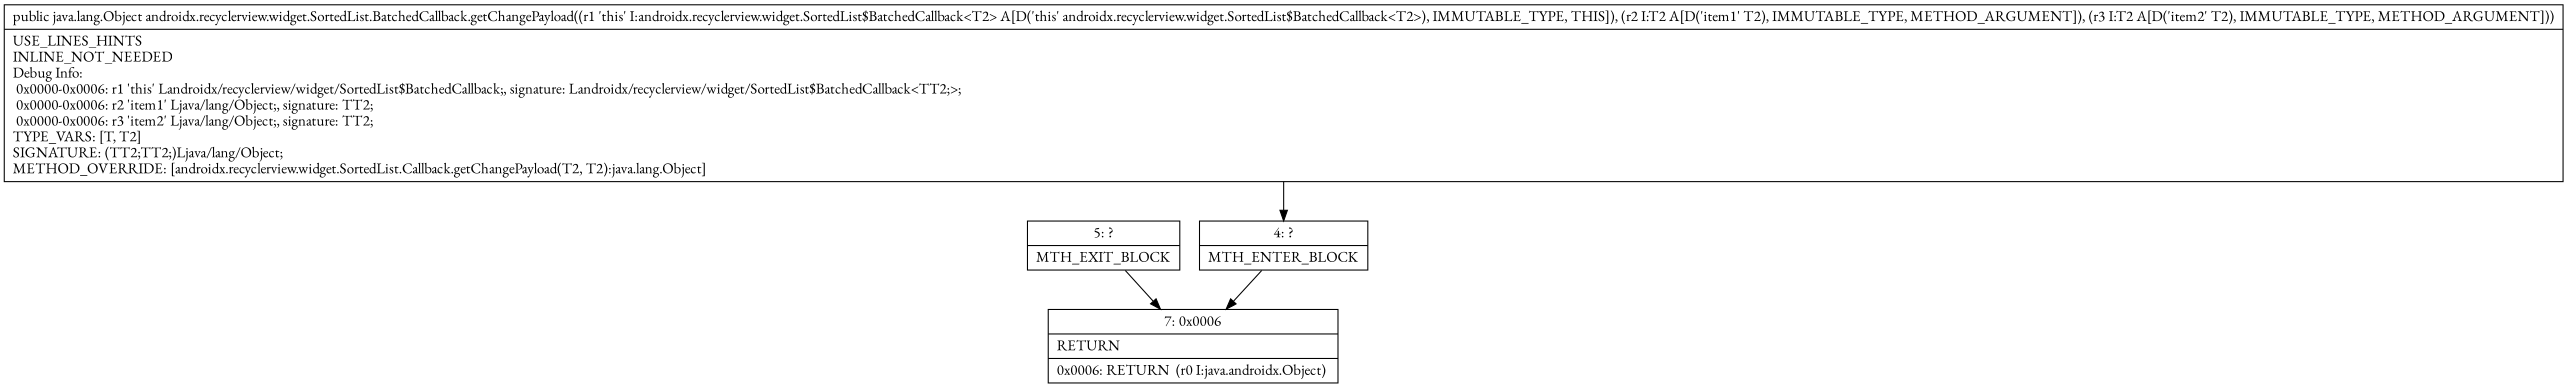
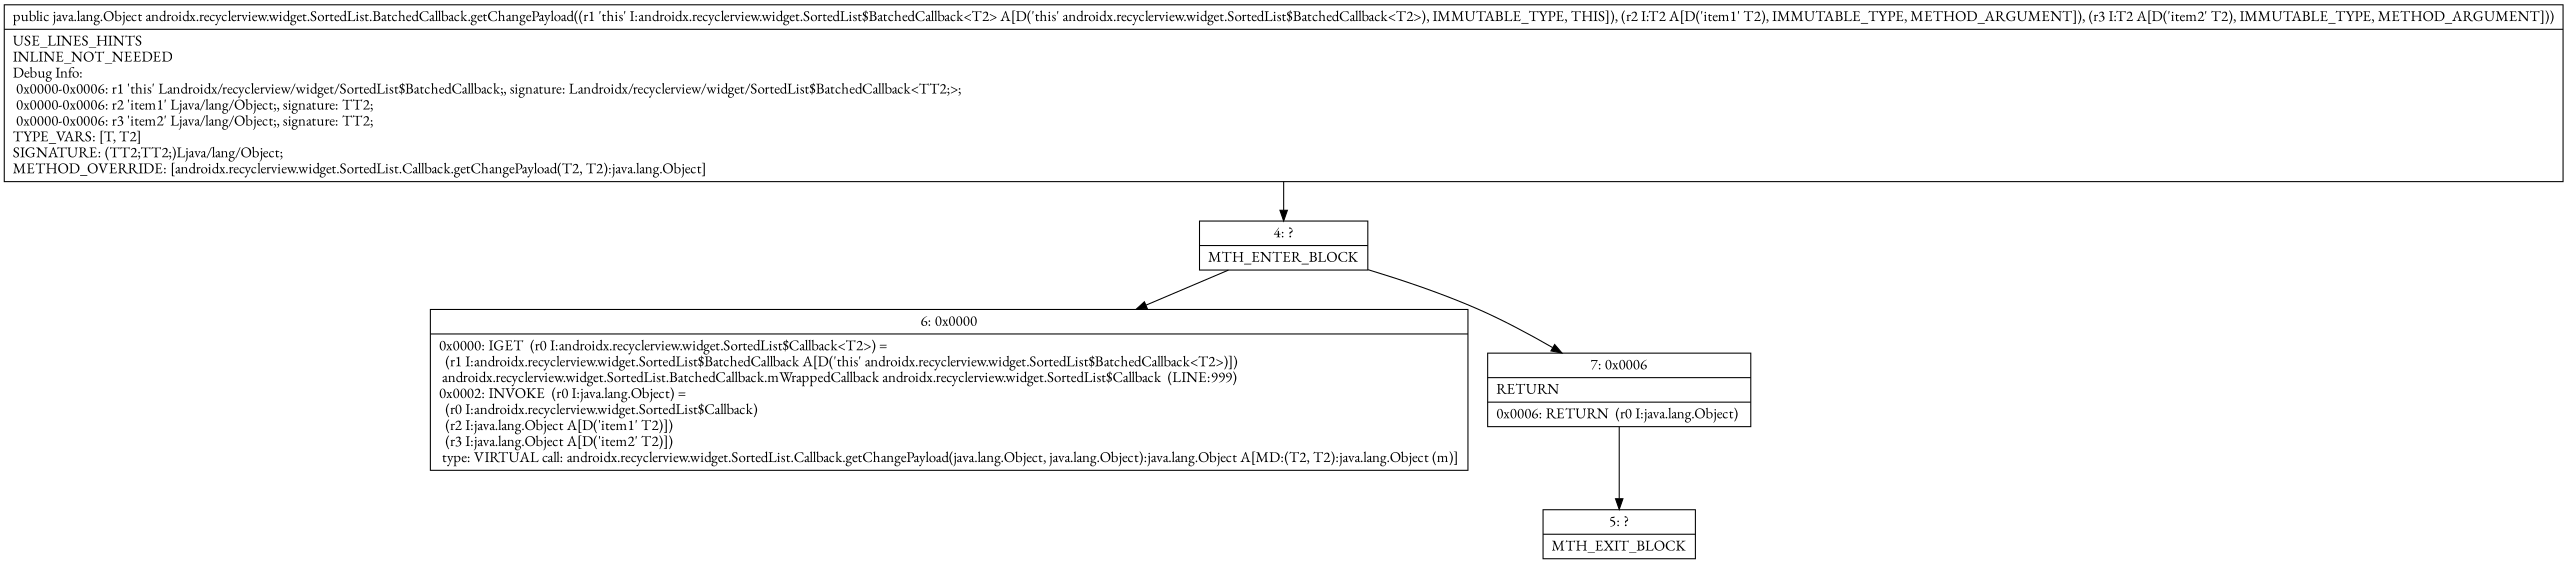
edge "5: ?" -> "7: 0x0006": reversed
node "7: 0x0006": text "0x0006: RETURN  (r0 I:java.androidx.Object)" -> "0x0006: RETURN  (r0 I:java.lang.Object)"
node "6: 0x0000": added
